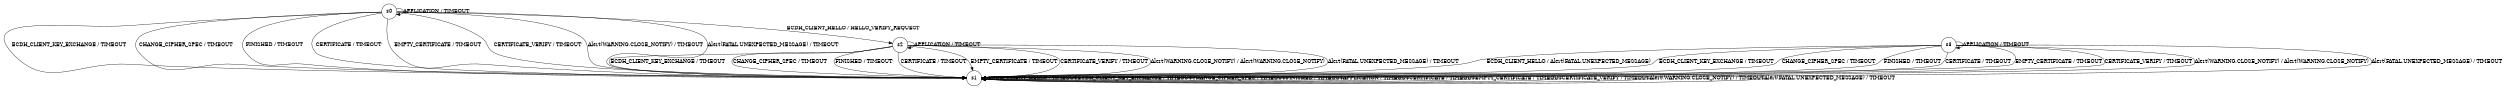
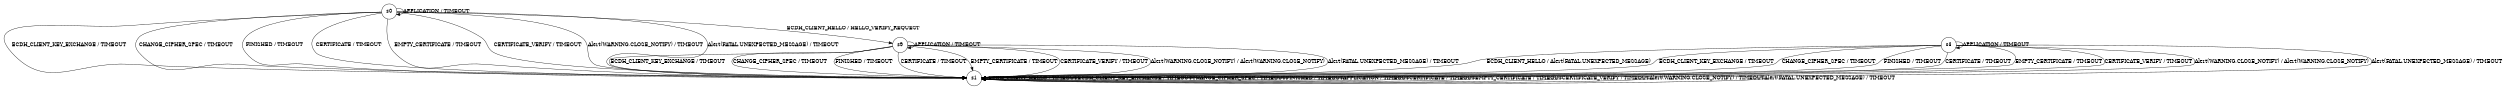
node "s2": label "s2" -> "s9"
